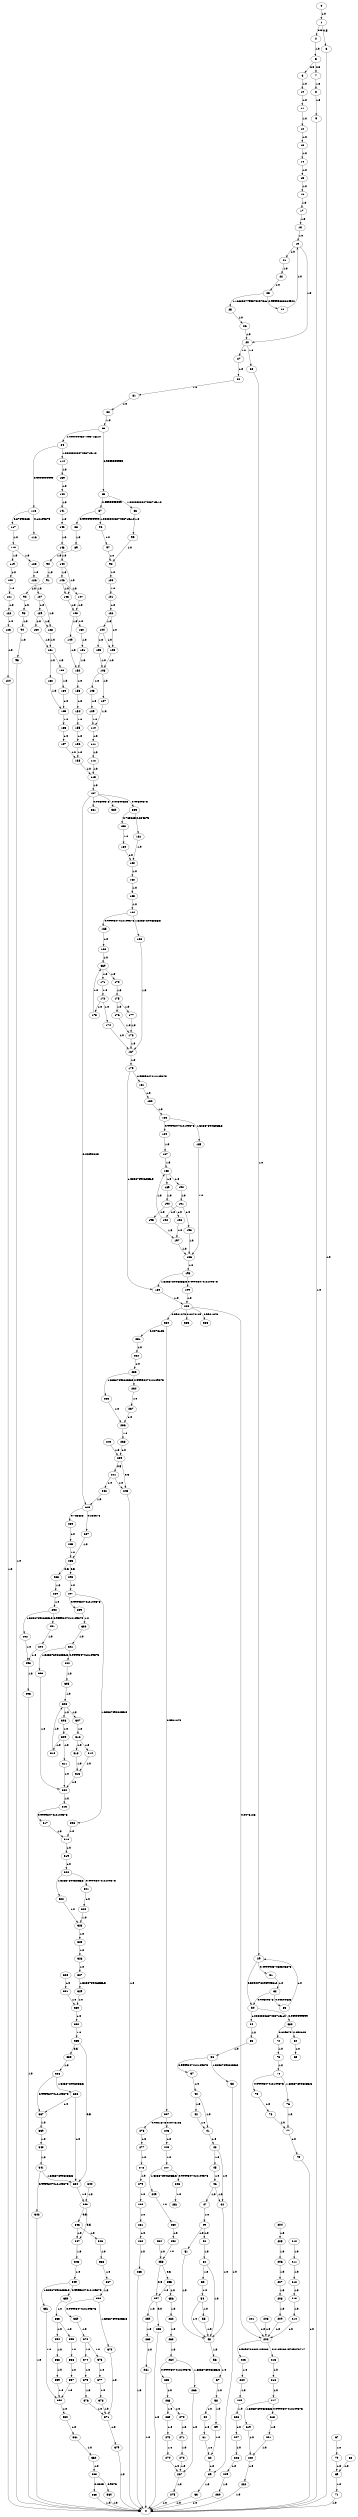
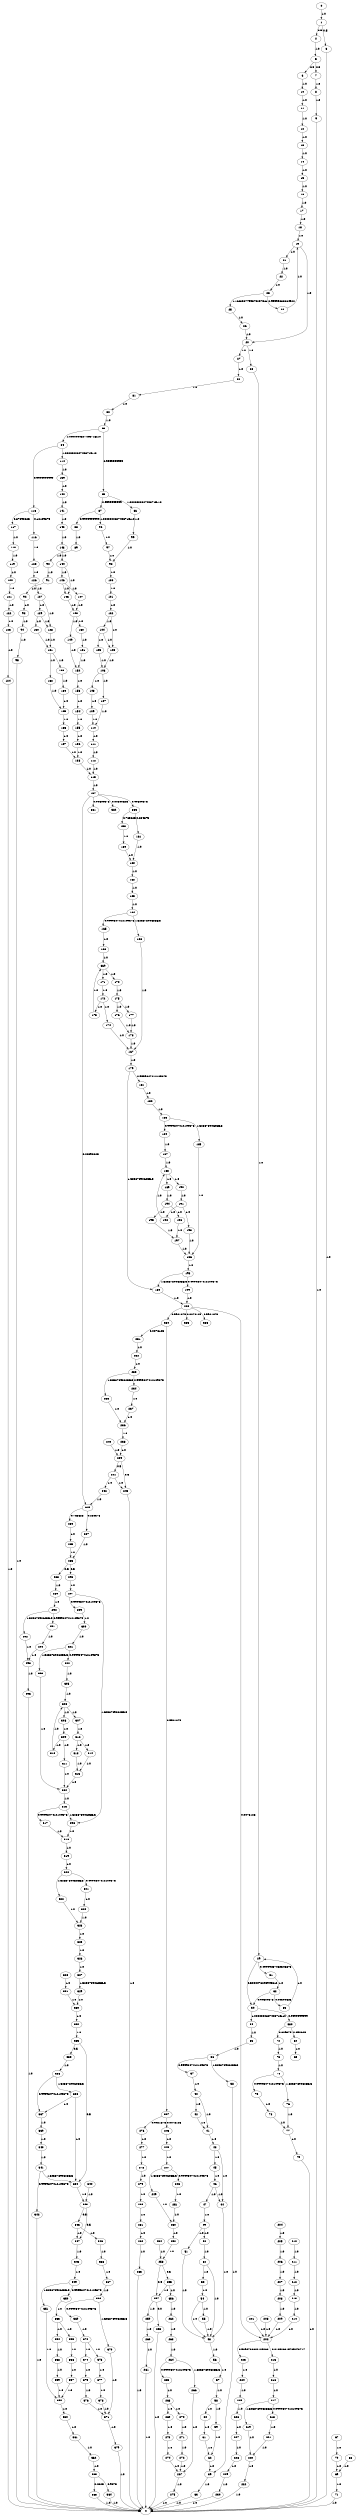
edge "118" -> "125": now "116" -> "125"
edge "316" -> "298": added, label "1.52587890625E-5"
edge "251" -> "250": added, label "1.0"
